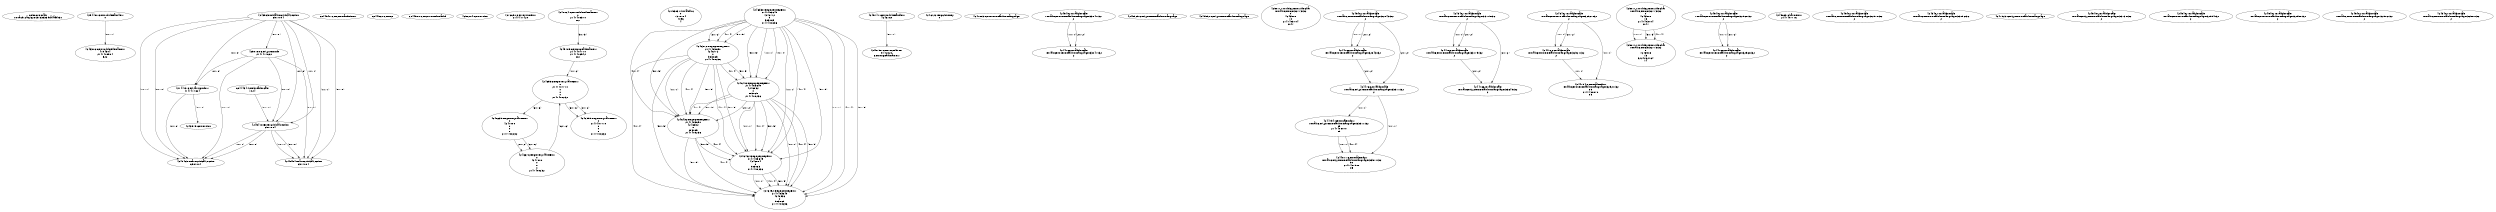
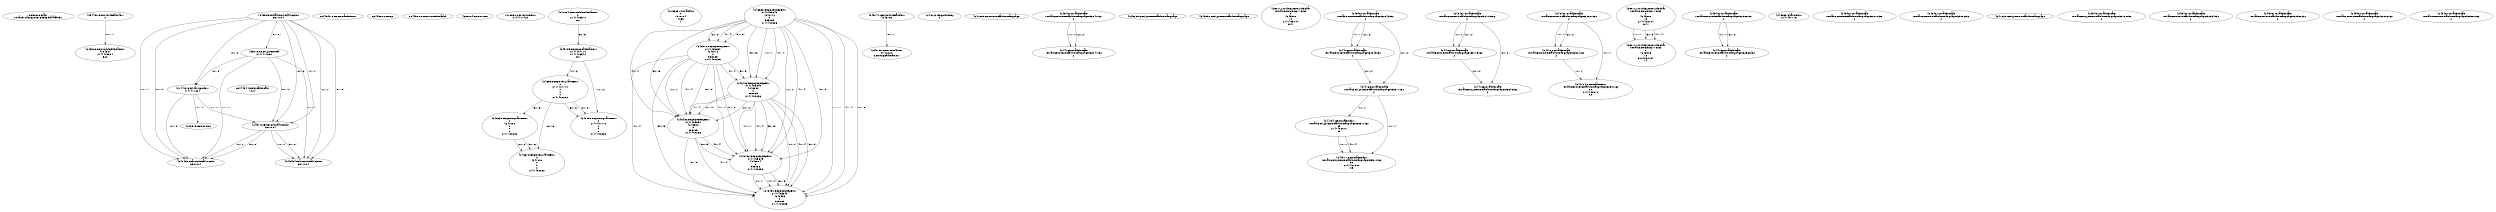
edge "4245785.GetLongPathNameW 2147407710 2147406542 261" -> "4246599.RegQueryValueExW 0 2147407710 0 0 0 2147408232": added, label "(1-->2)"
edge "6844434.SetThreadLocale 1024" -> "4245418.EnterCriticalSection 6917004": now "4214413.GetStartupInfoW 2147417624" -> "4245418.EnterCriticalSection 6917004"
edge "4246676.RegQueryValueExW 0 4247000 0 0 0 2147408232" -> "4246556.RegQueryValueExW 0 2147407710 0 0 0 2147408232": reversed
